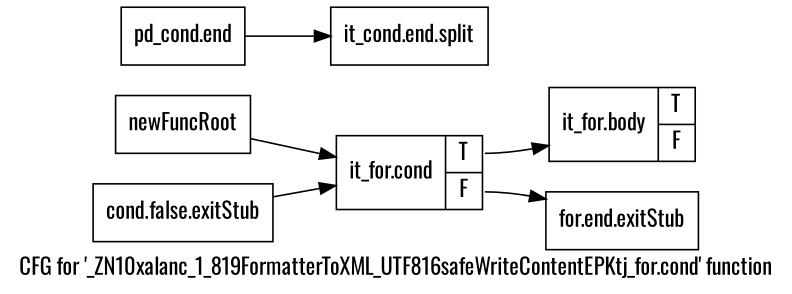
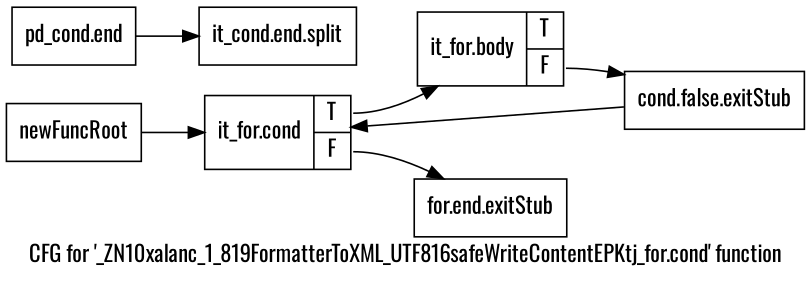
edge "it_for.body" -> "cond.false.exitStub": added
